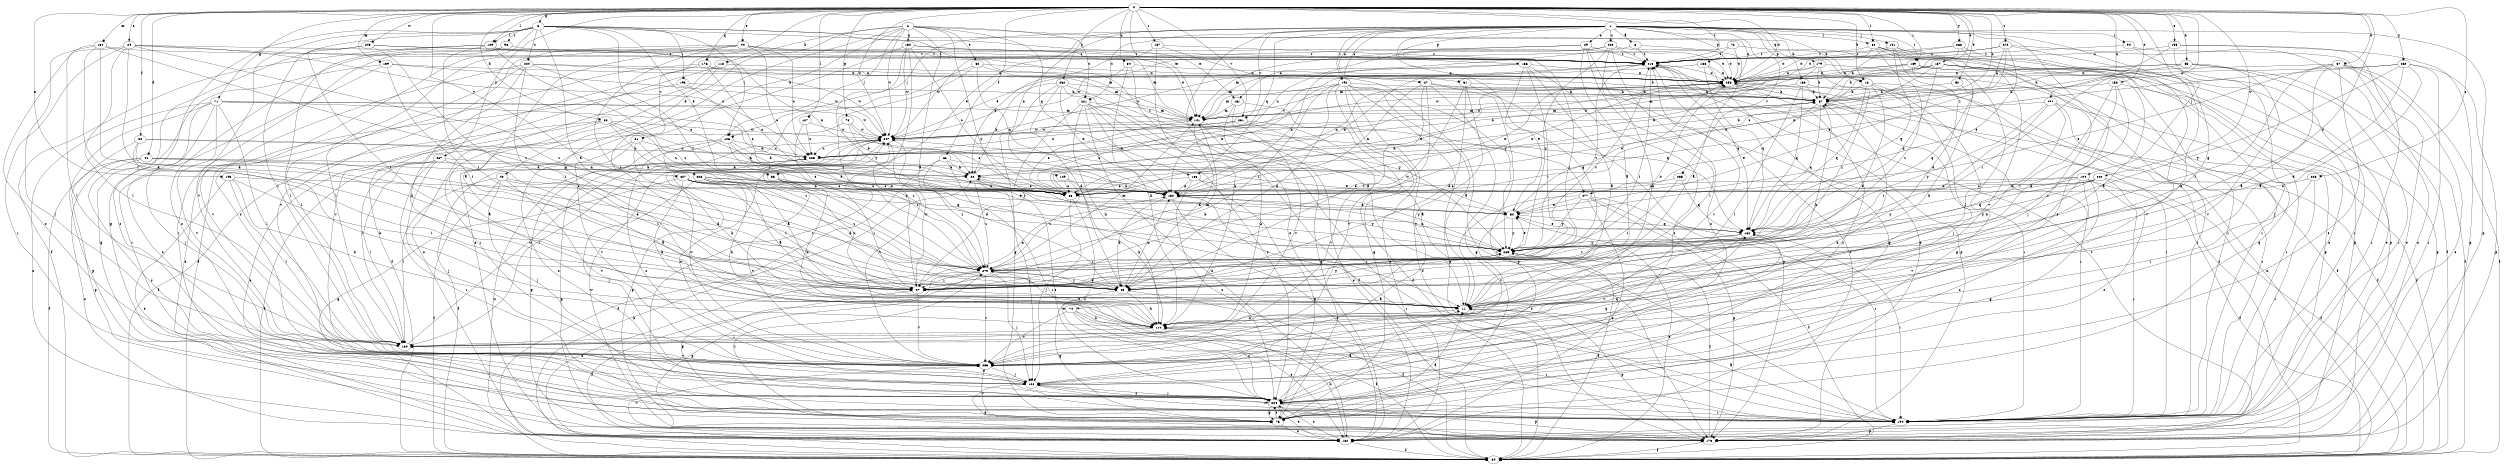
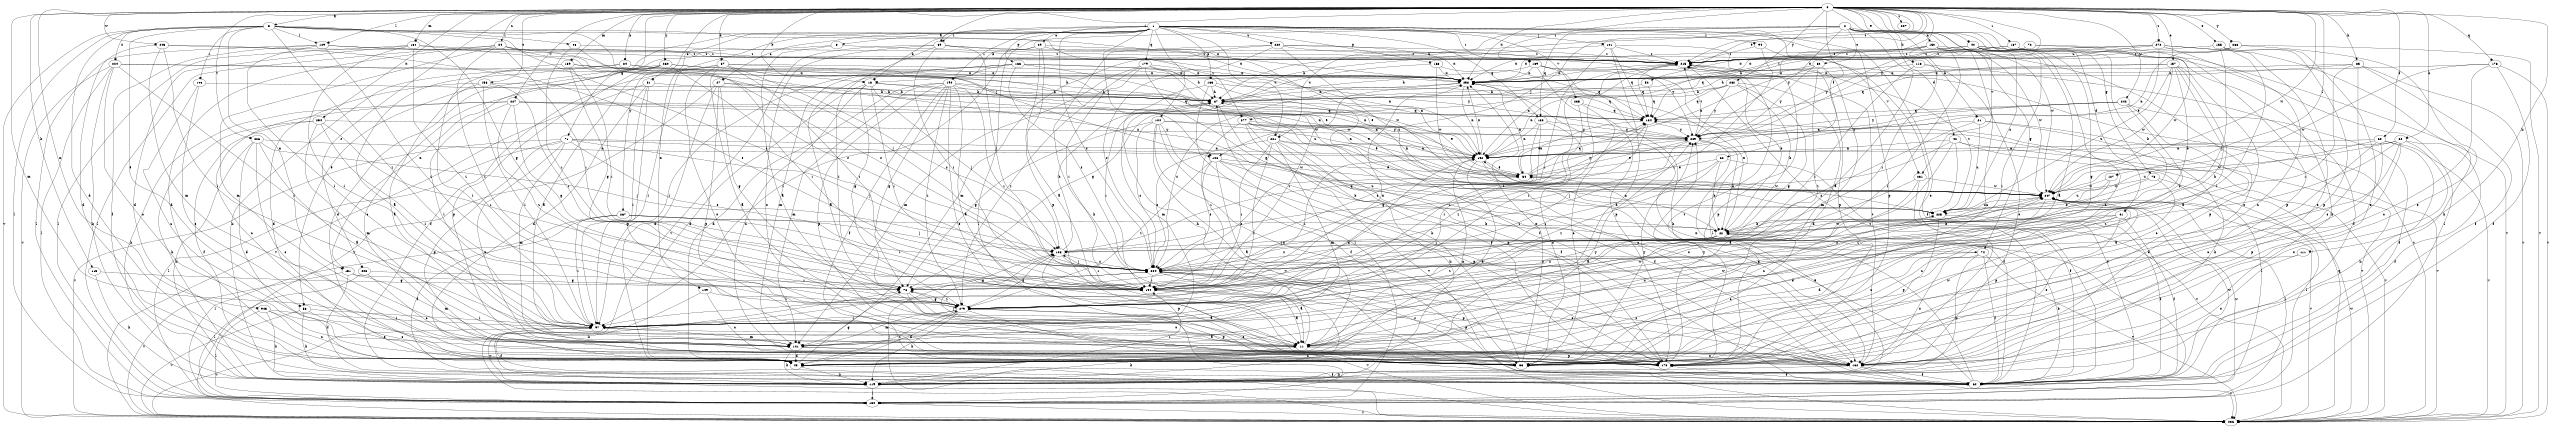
node "207": added
edge "44" -> "141": now "44" -> "258"
edge "150" -> "184": added, label "q"
edge "84" -> "247": label "e" -> "w"
edge "87" -> "141": removed, label "m"
edge "231" -> "225": removed, label "u"
node "145": label "145" -> "945"
edge "156" -> "11": label "z" -> "a"
edge "1" -> "74": now "179" -> "74"
edge "157" -> "76": label "g" -> "h"
node "111": added
node "115": added
edge "18" -> "33": added, label "c"
edge "268" -> "108": now "268" -> "236"
edge "60" -> "236": added, label "v"
edge "104" -> "194": now "104" -> "173"
